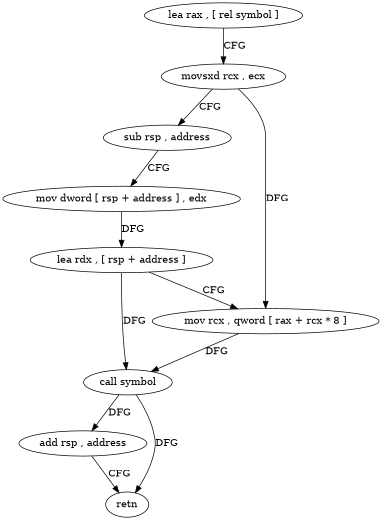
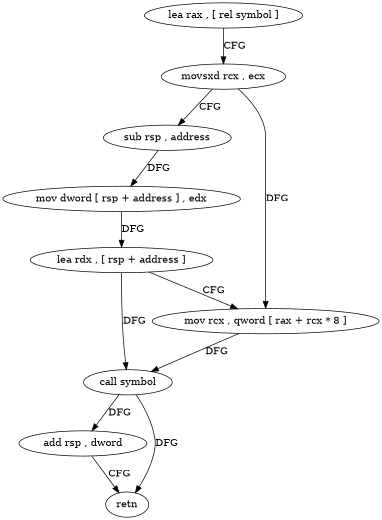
edge "sub rsp , address" -> "mov dword [ rsp + address ] , edx": label "CFG" -> "DFG"
node "add rsp , address": label "add rsp , address" -> "add rsp , dword"
